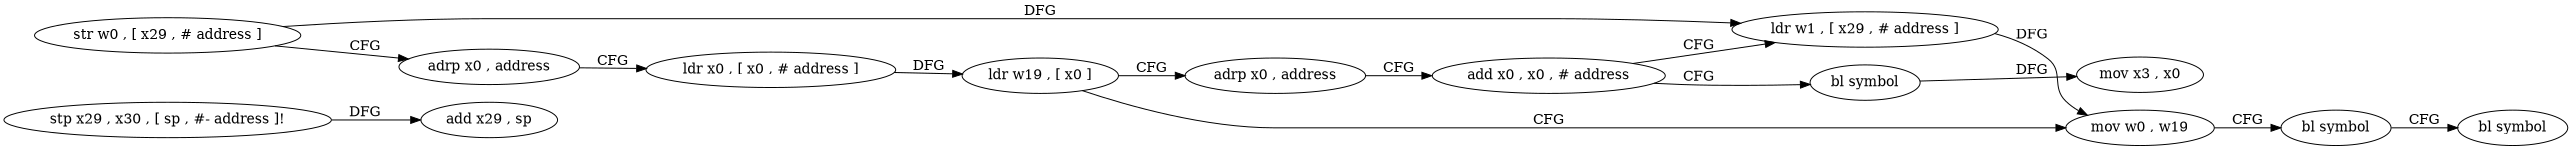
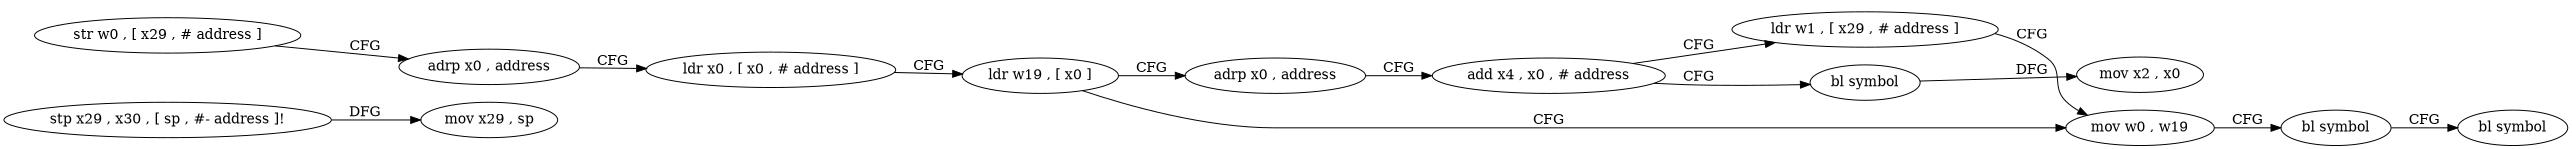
edge "str w0 , [ x29 , # address ]" -> "ldr w1 , [ x29 , # address ]": removed, label "DFG"
edge "ldr w1 , [ x29 , # address ]" -> "mov w0 , w19": label "DFG" -> "CFG"
edge "ldr x0 , [ x0 , # address ]" -> "ldr w19 , [ x0 ]": label "DFG" -> "CFG"
node "mov x3 , x0": label "mov x3 , x0" -> "mov x2 , x0"
node "add x0 , x0 , # address": label "add x0 , x0 , # address" -> "add x4 , x0 , # address"
node "add x29 , sp": label "add x29 , sp" -> "mov x29 , sp"
